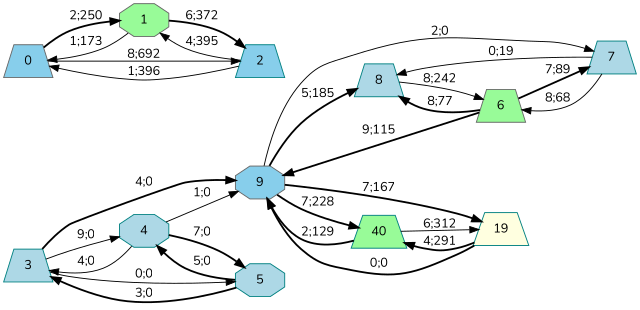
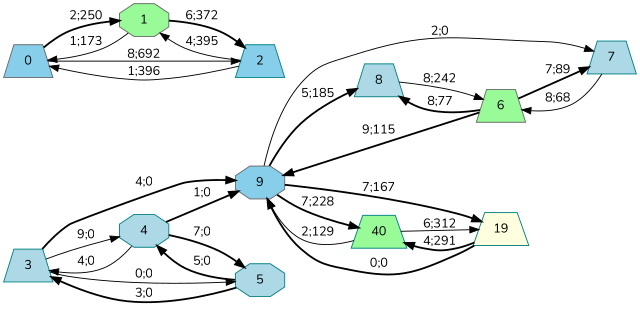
edge "7" -> "8": removed, label "0;19"
edge "4" -> "9": style solid -> bold
edge "40" -> "9": style bold -> solid
